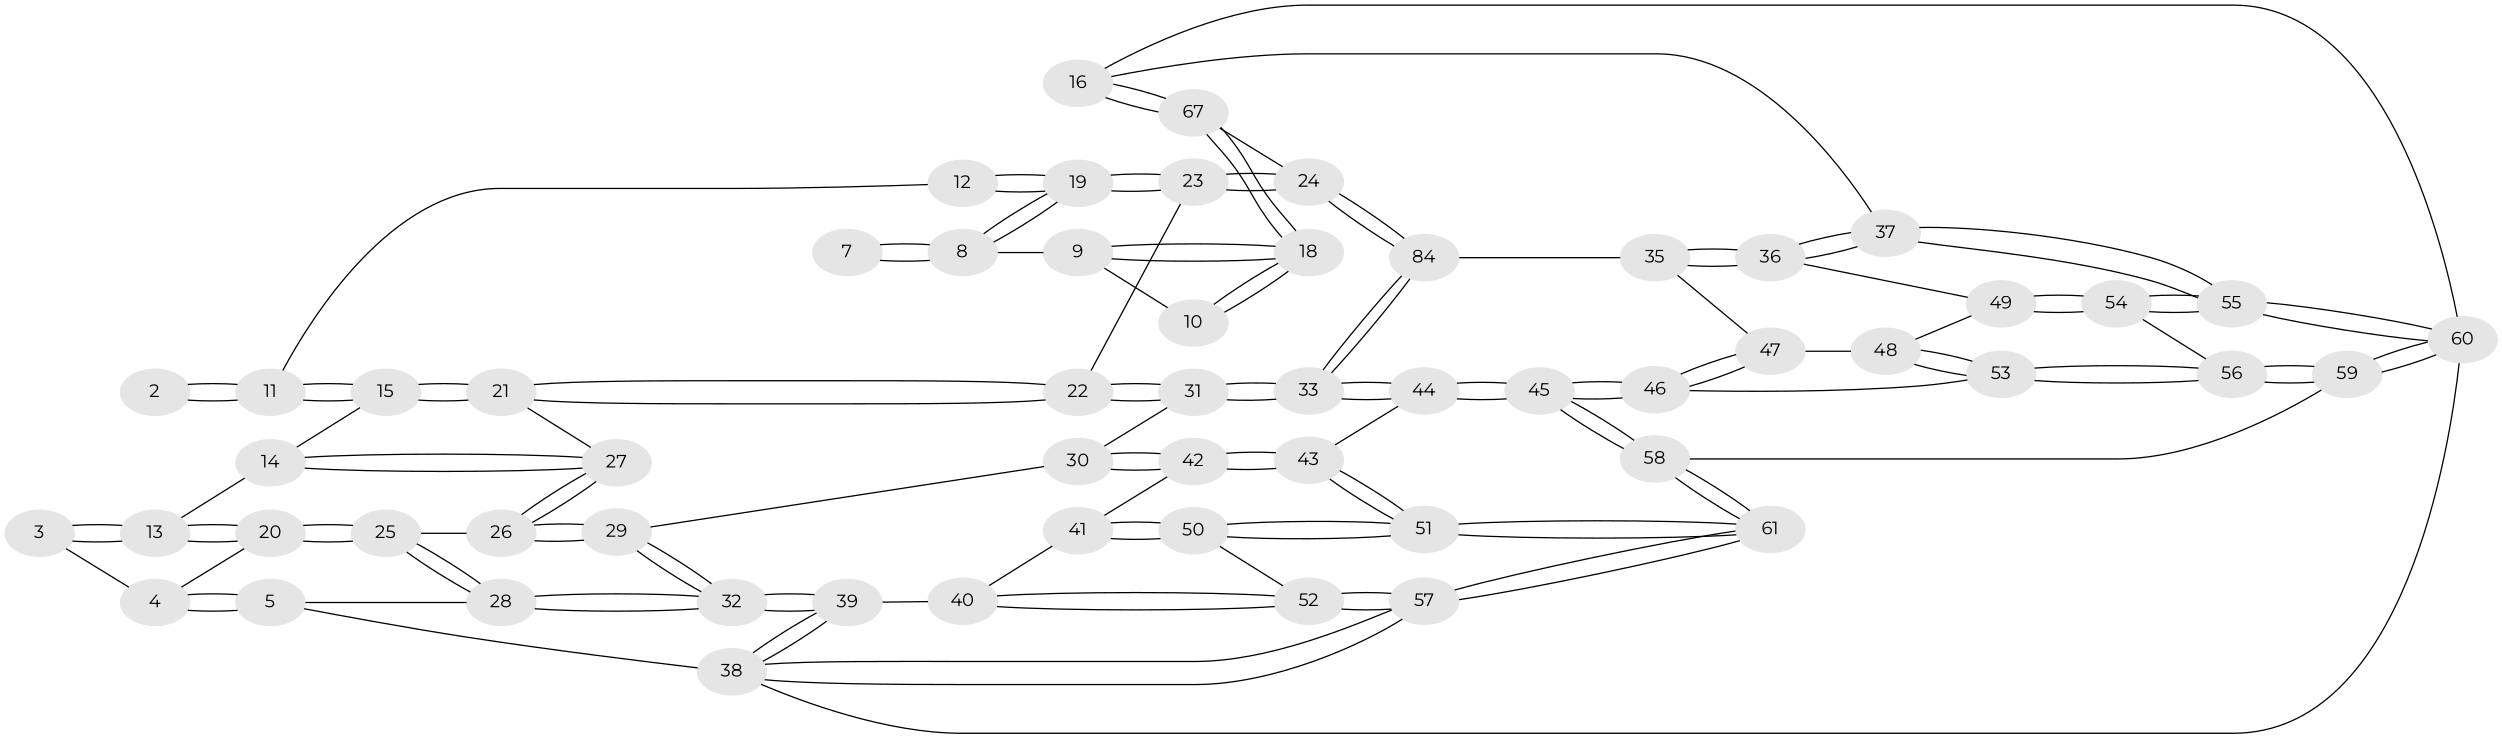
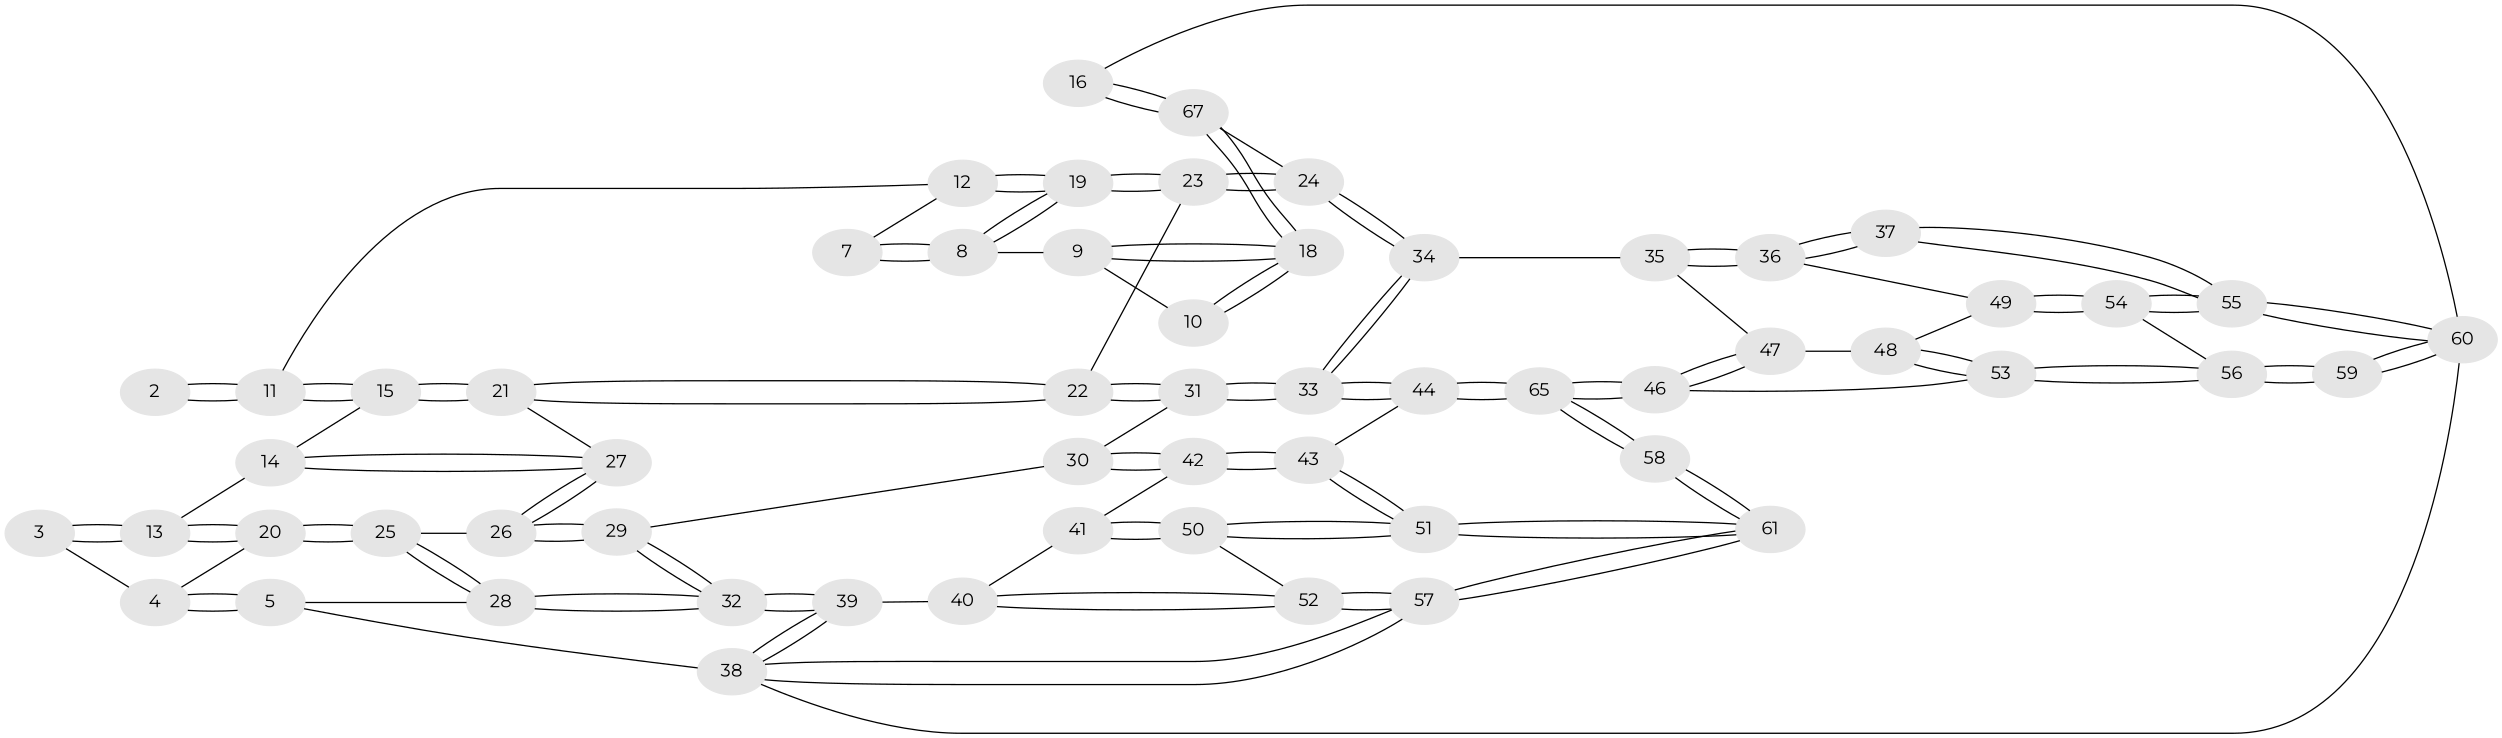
edge "16" -- "37": removed
edge "12" -- "7": added
node "84": label "84" -> "34"
node "45": label "45" -> "65"
edge "59" -- "58": removed
